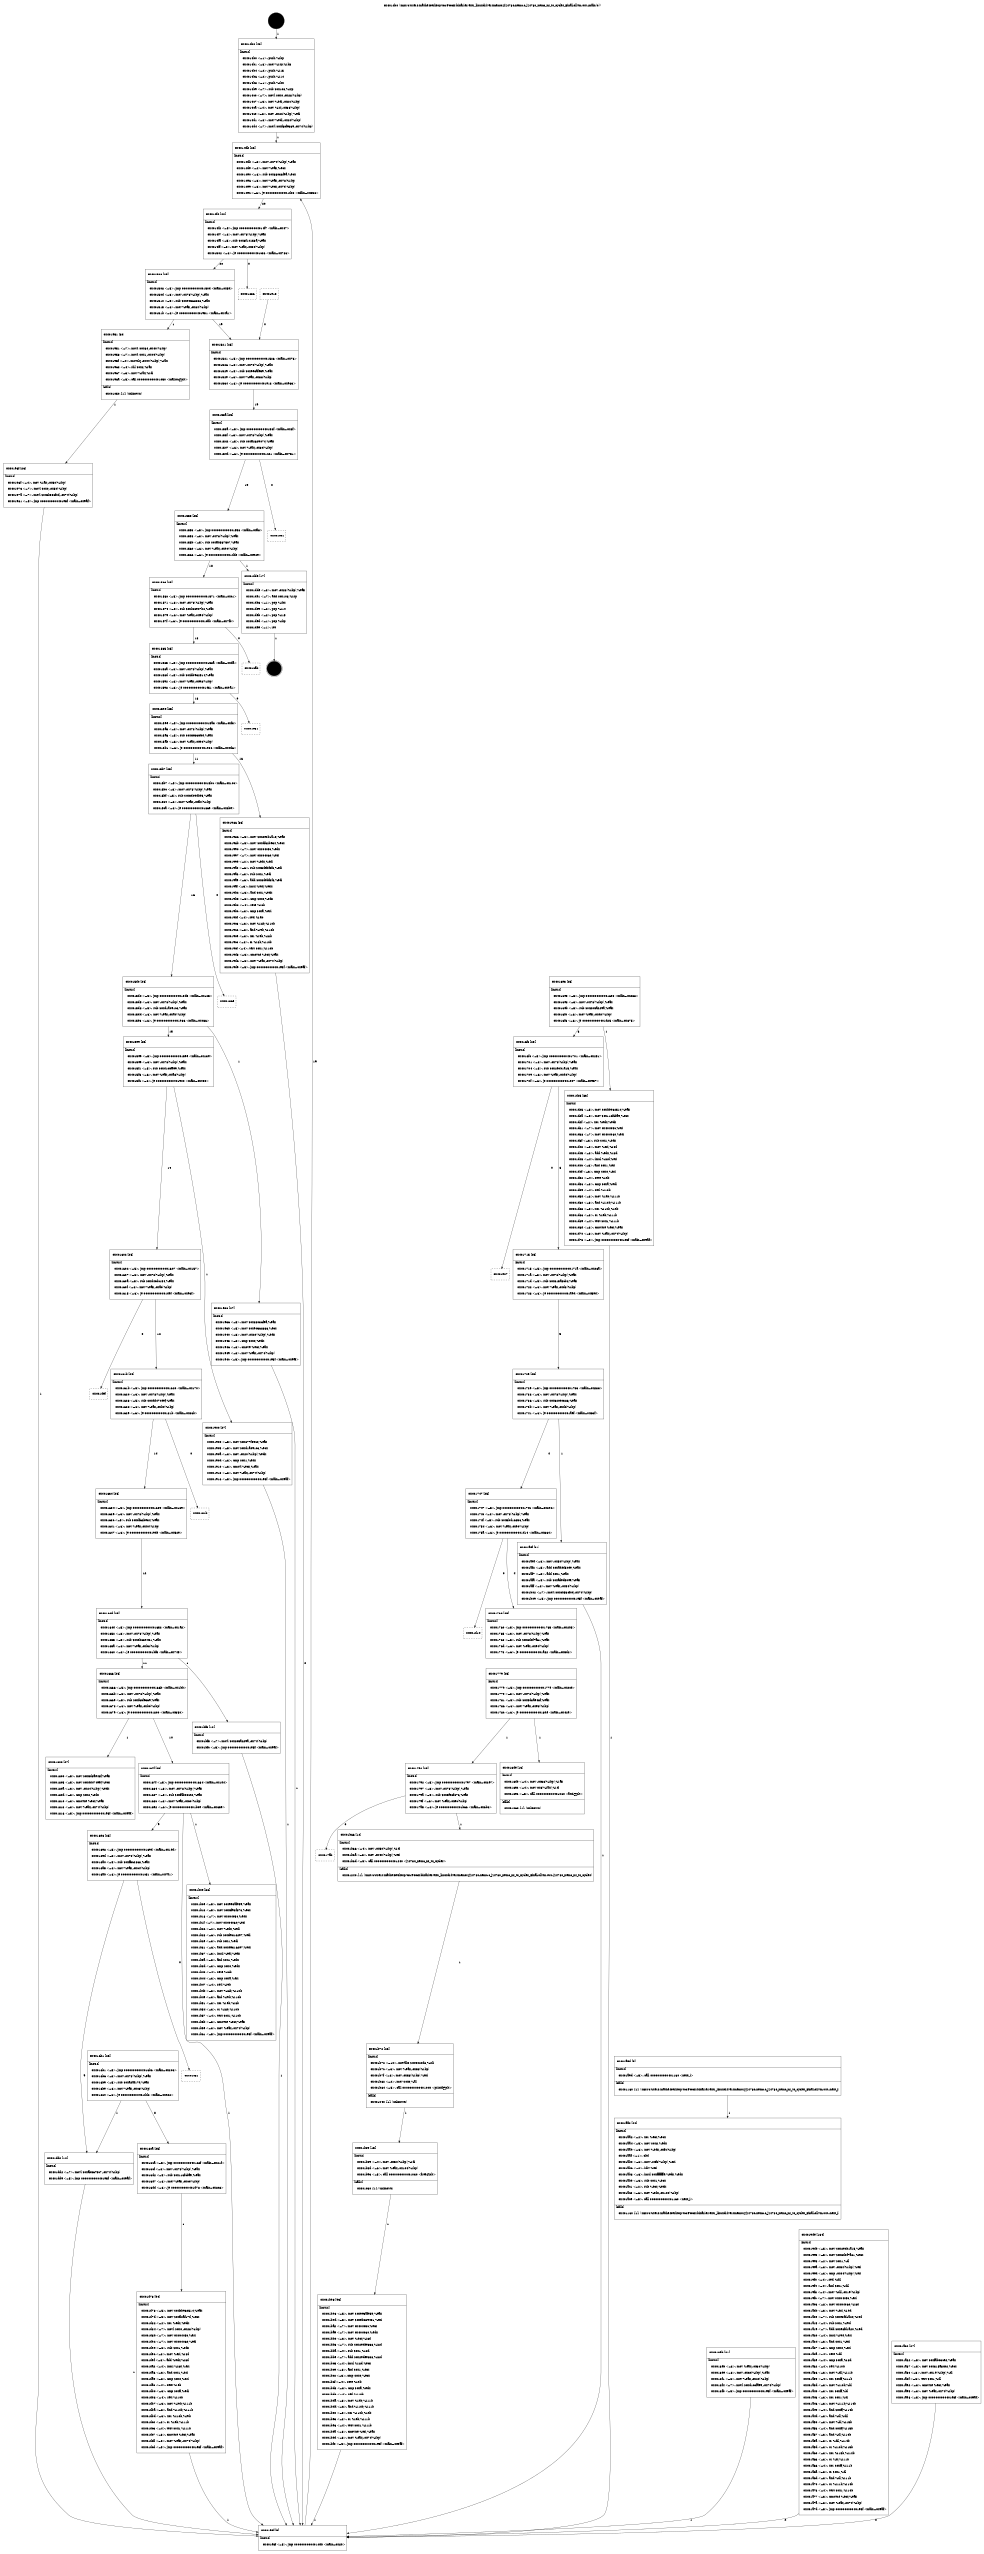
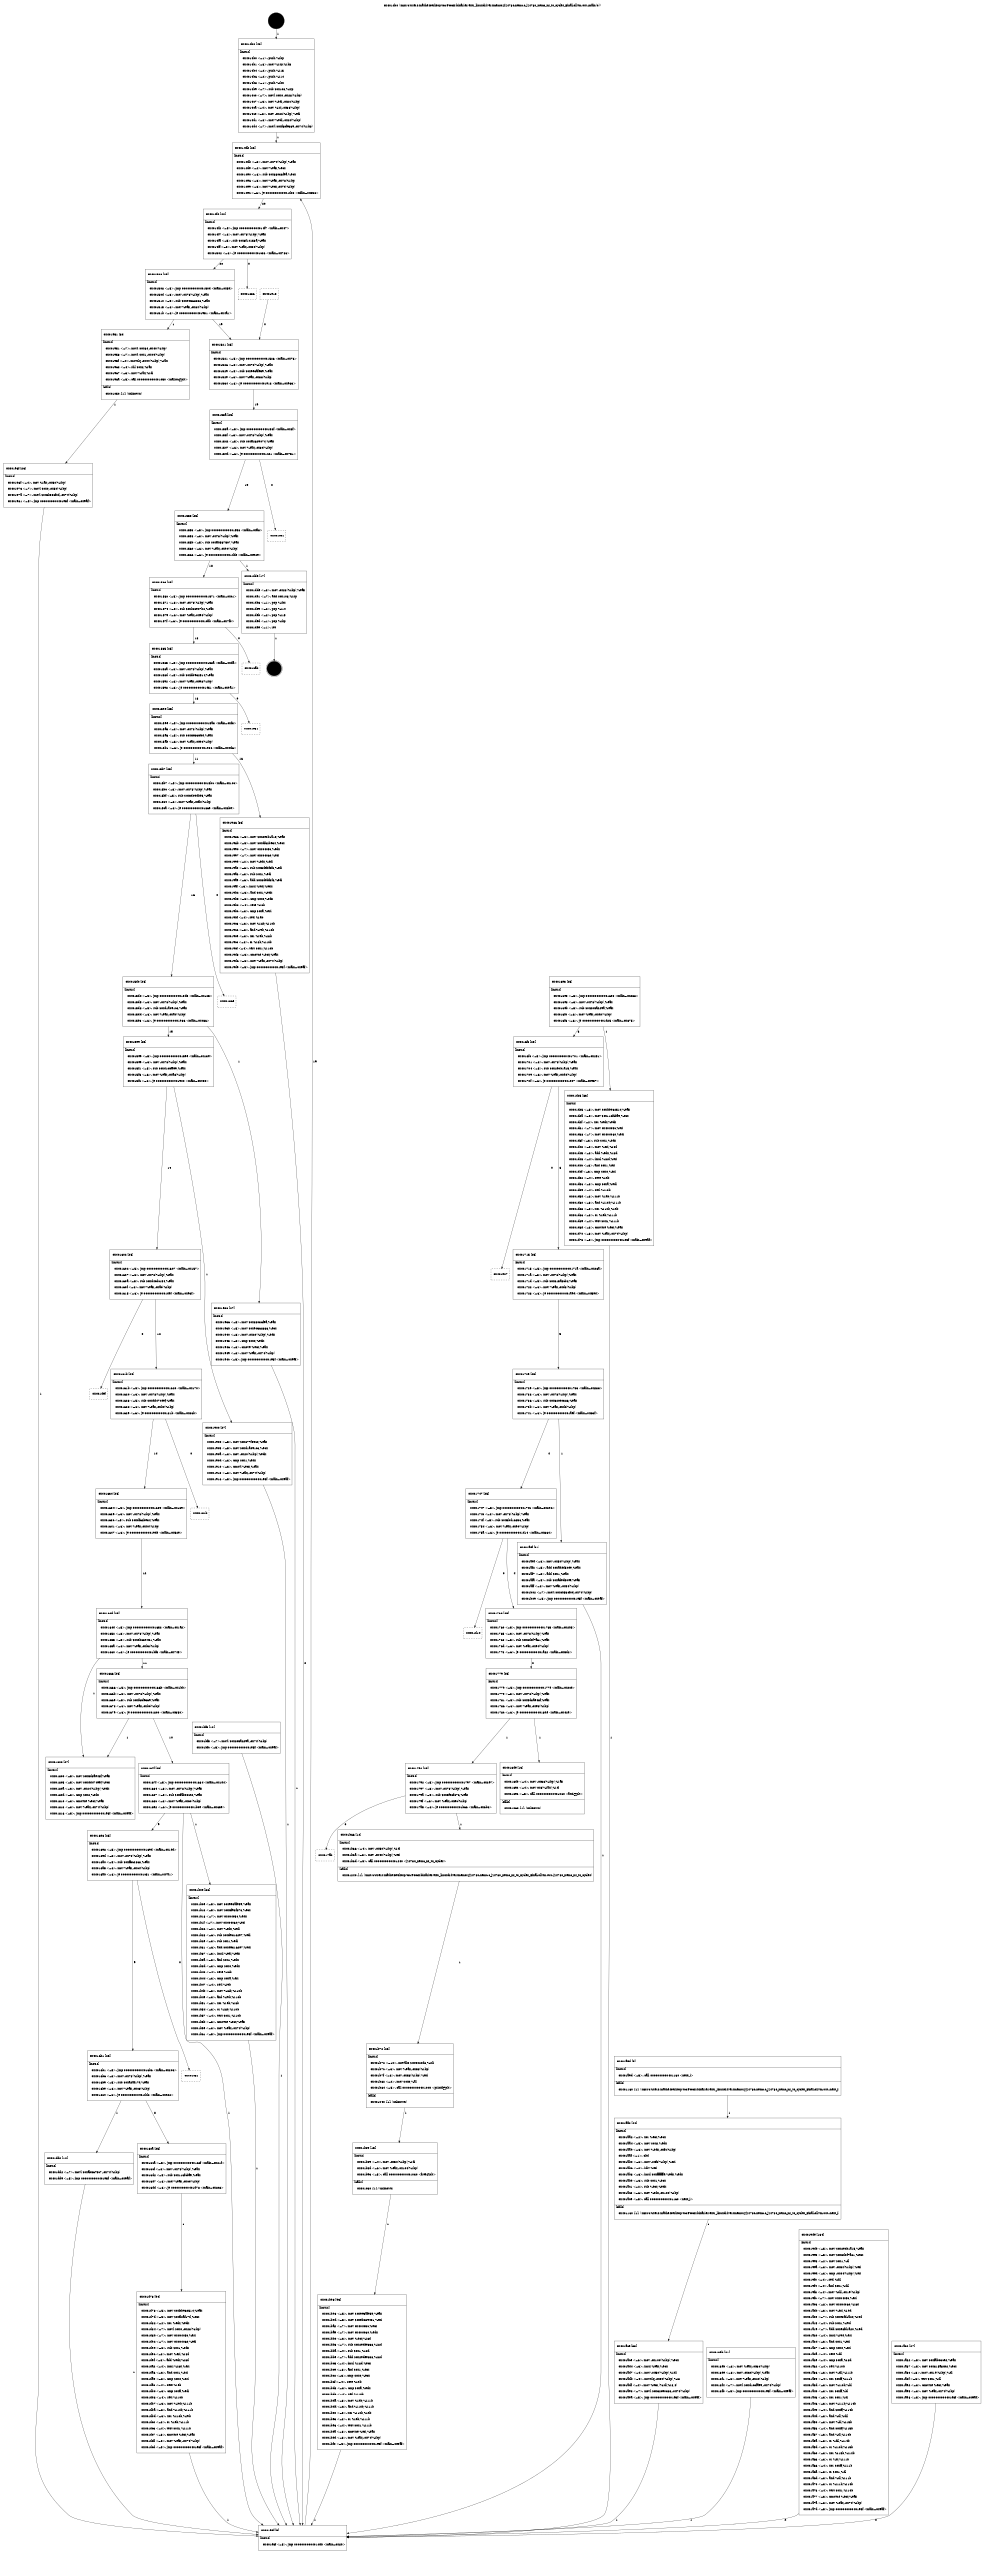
edge "0x401760 [25]" -> "0x401779 [25]": added, label "2"
edge "0x40164d [25]" -> "0x401bf5 [12]": now "0x40164d [25]" -> "0x401800 [27]"
edge "0x401698 [25]" -> "0x401dd2 [12]": now "0x401698 [25]" -> "0x4016b1 [25]"
edge "0x401b0e [88]" -> "0x401e5f [5]": added, label "1"
node "0x401ace [33]": added
